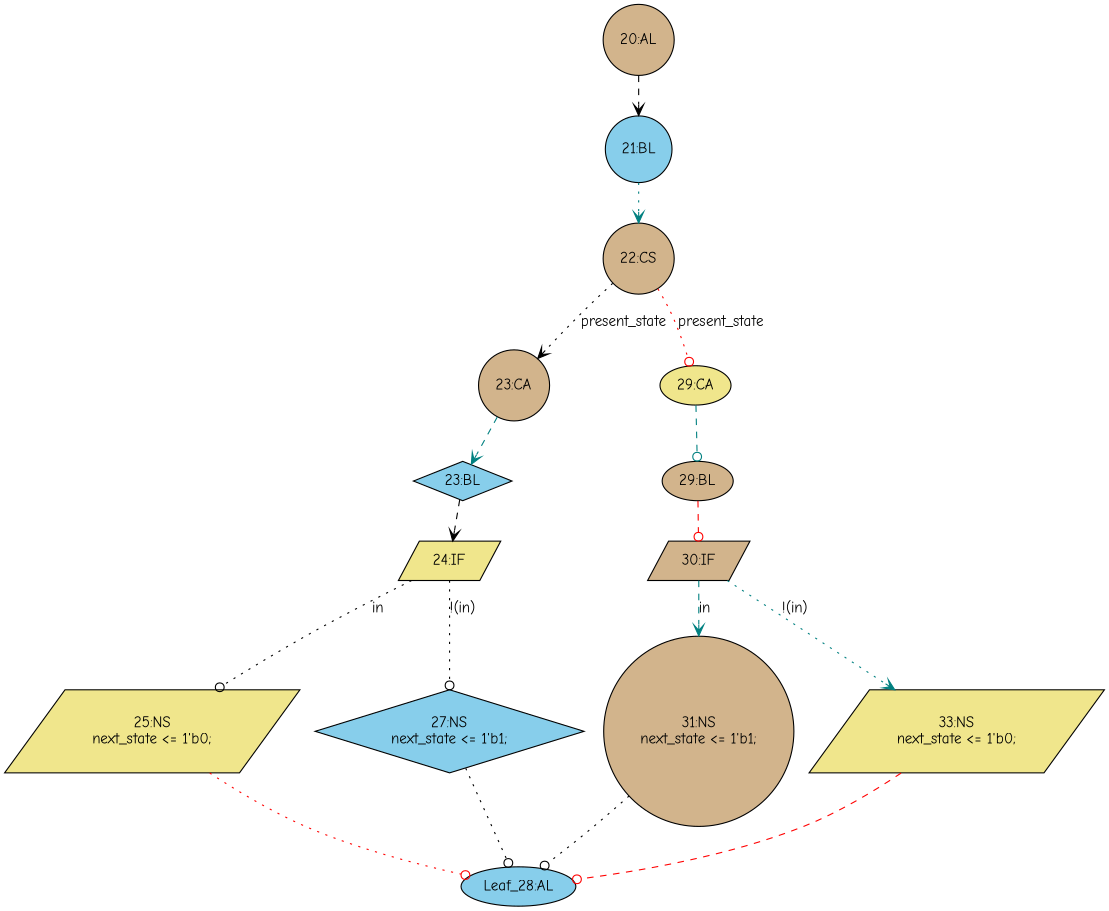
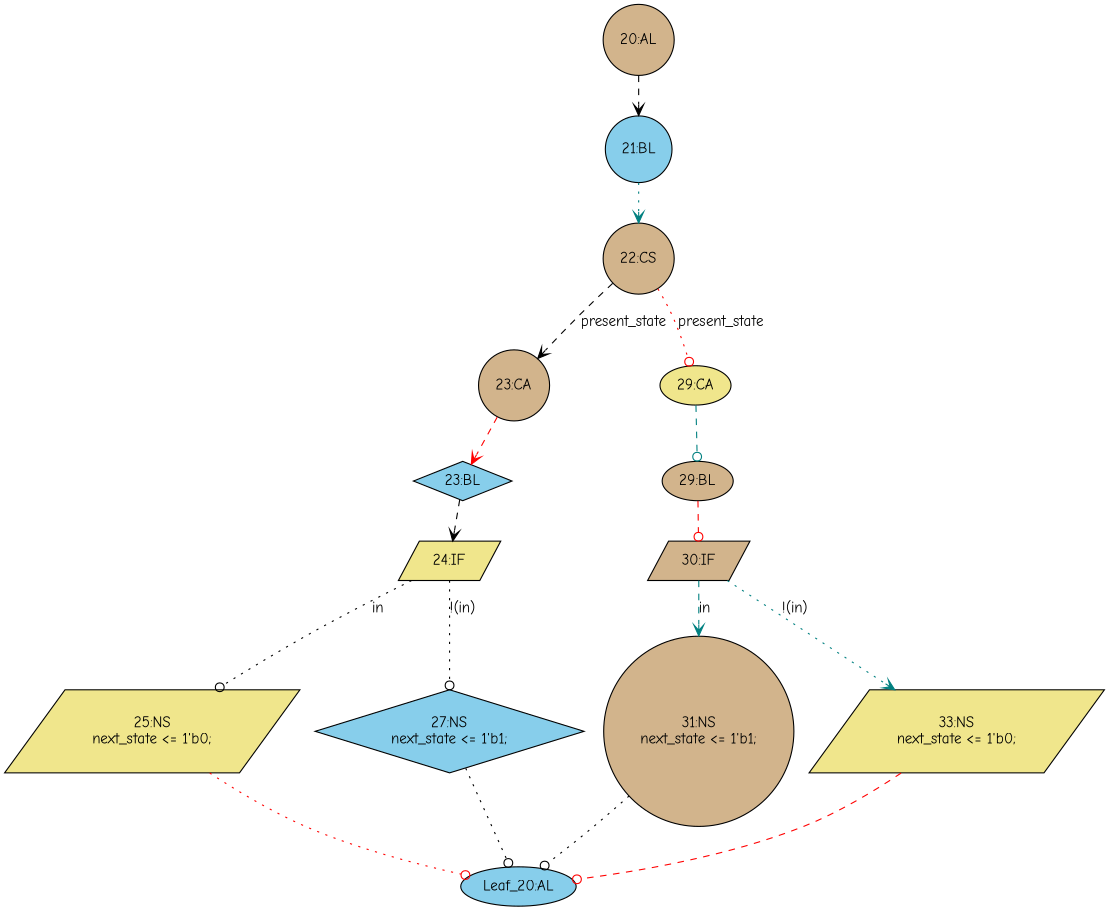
edge "22:CS" -> "23:CA": style dotted -> dashed
edge "23:CA" -> "23:BL": color teal -> red
node "Leaf_28:AL": label "Leaf_28:AL" -> "Leaf_20:AL"
